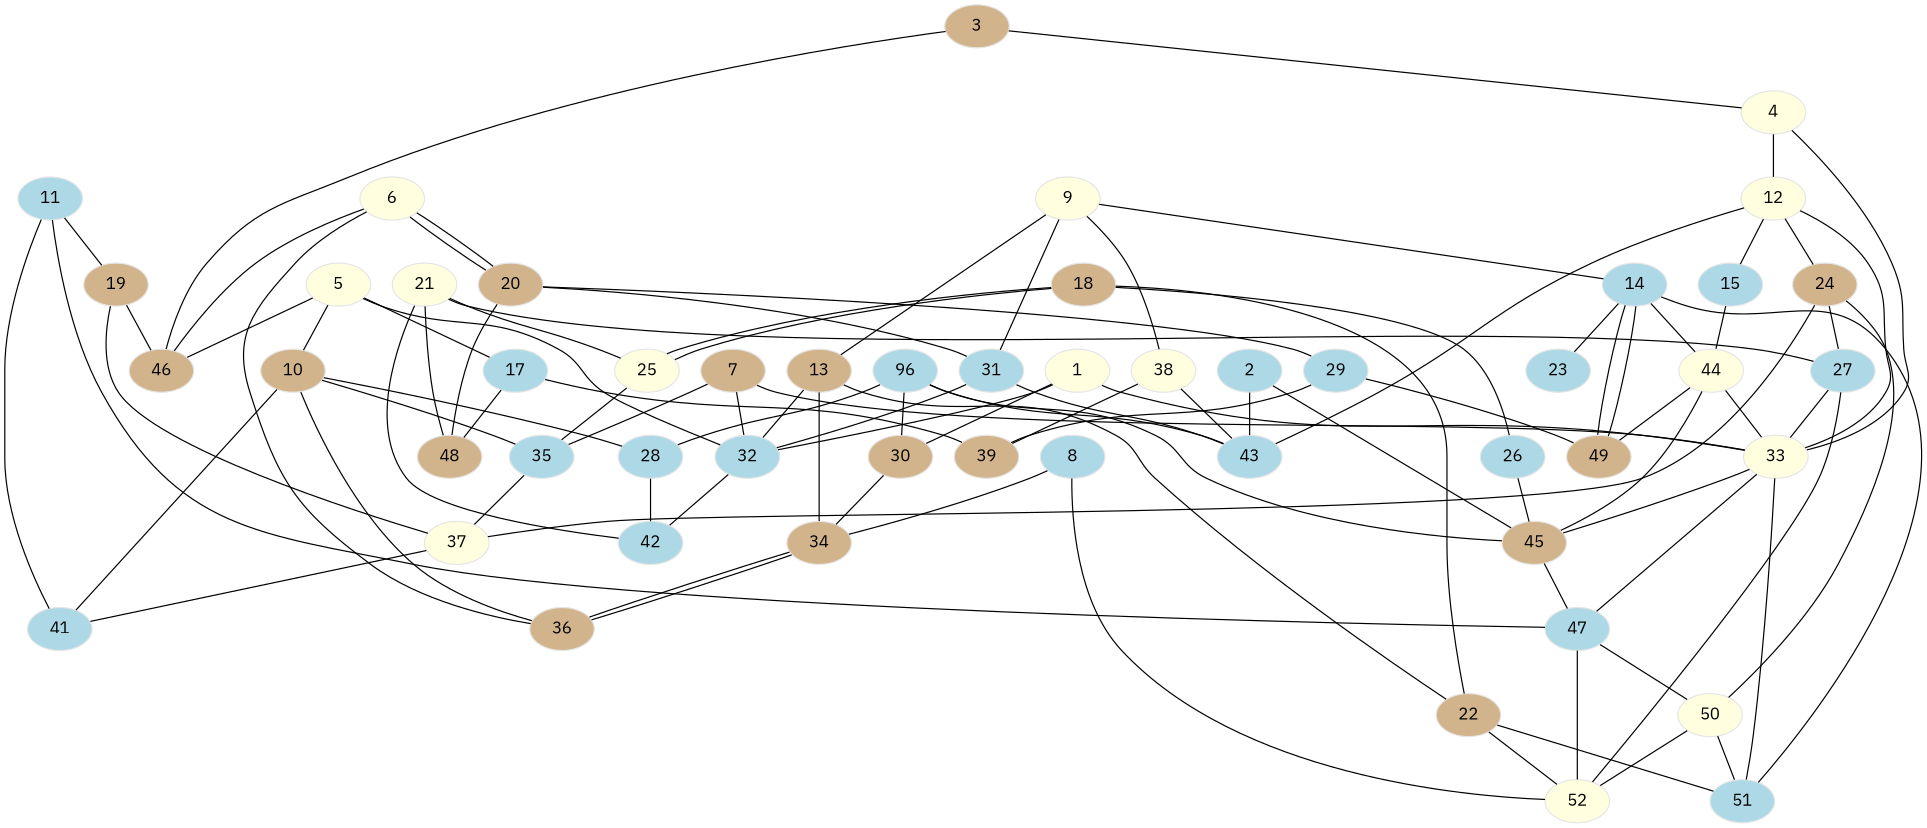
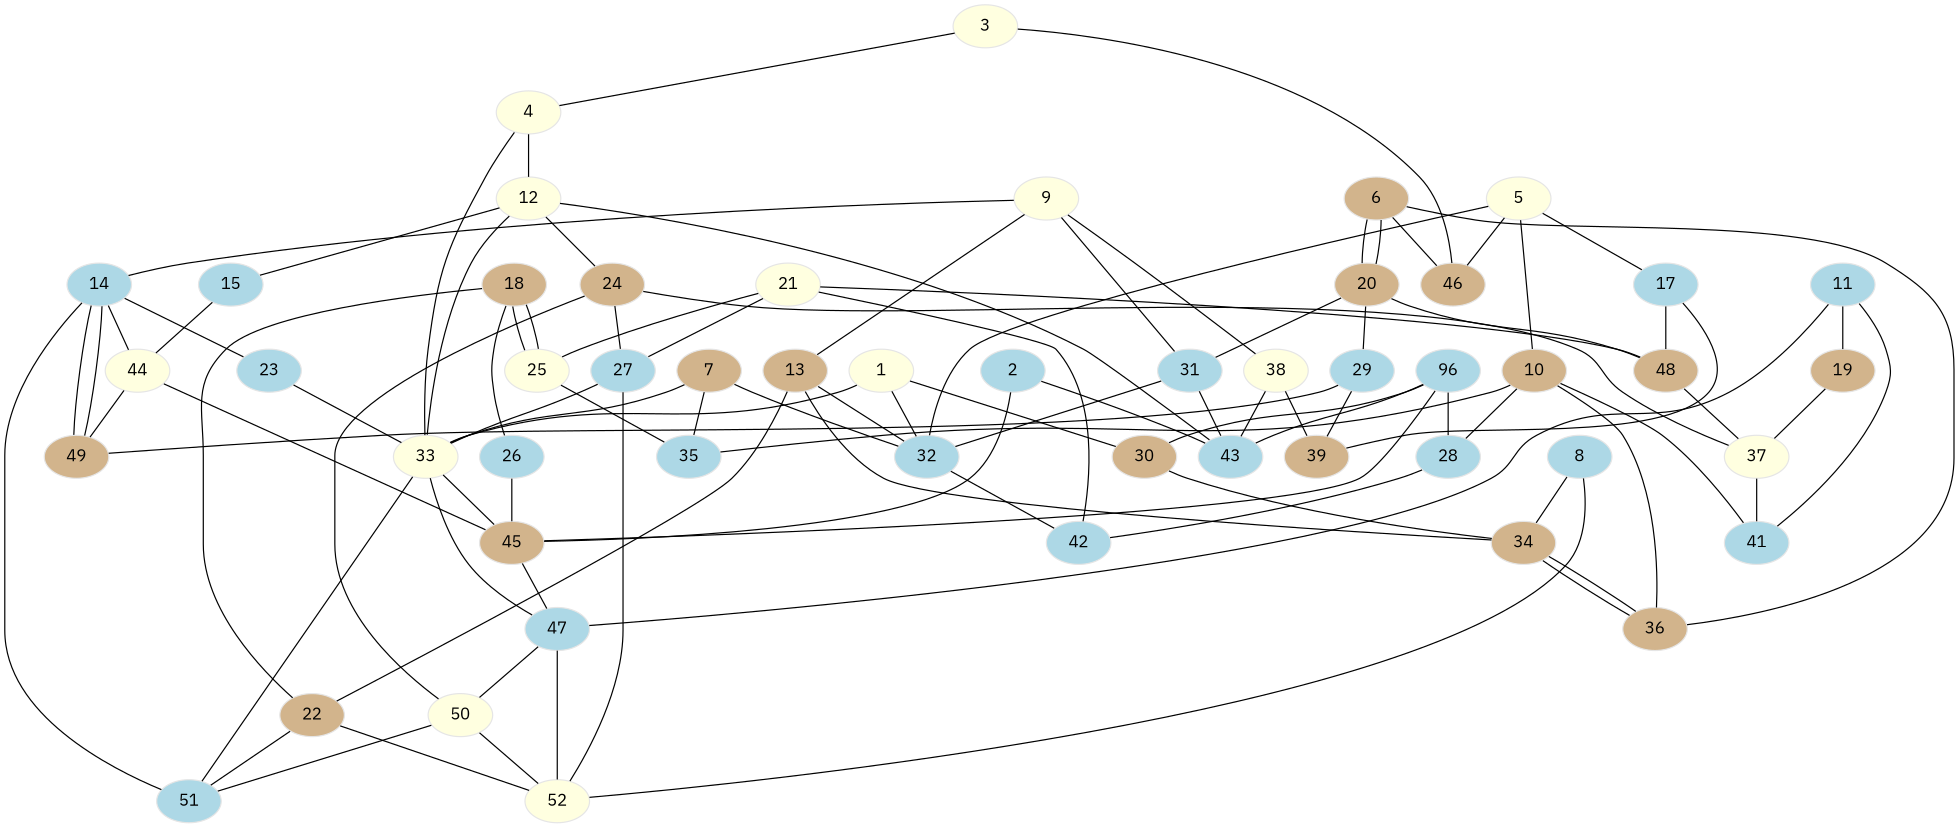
node "3": fillcolor tan -> lightyellow
node "6": fillcolor lightyellow -> tan
edge "19" -- "46": removed
edge "44" -- "33": now "23" -- "33"
edge "35" -- "37": now "48" -- "37"
